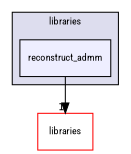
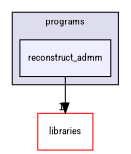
cluster "libraries": label "libraries" -> "programs"
